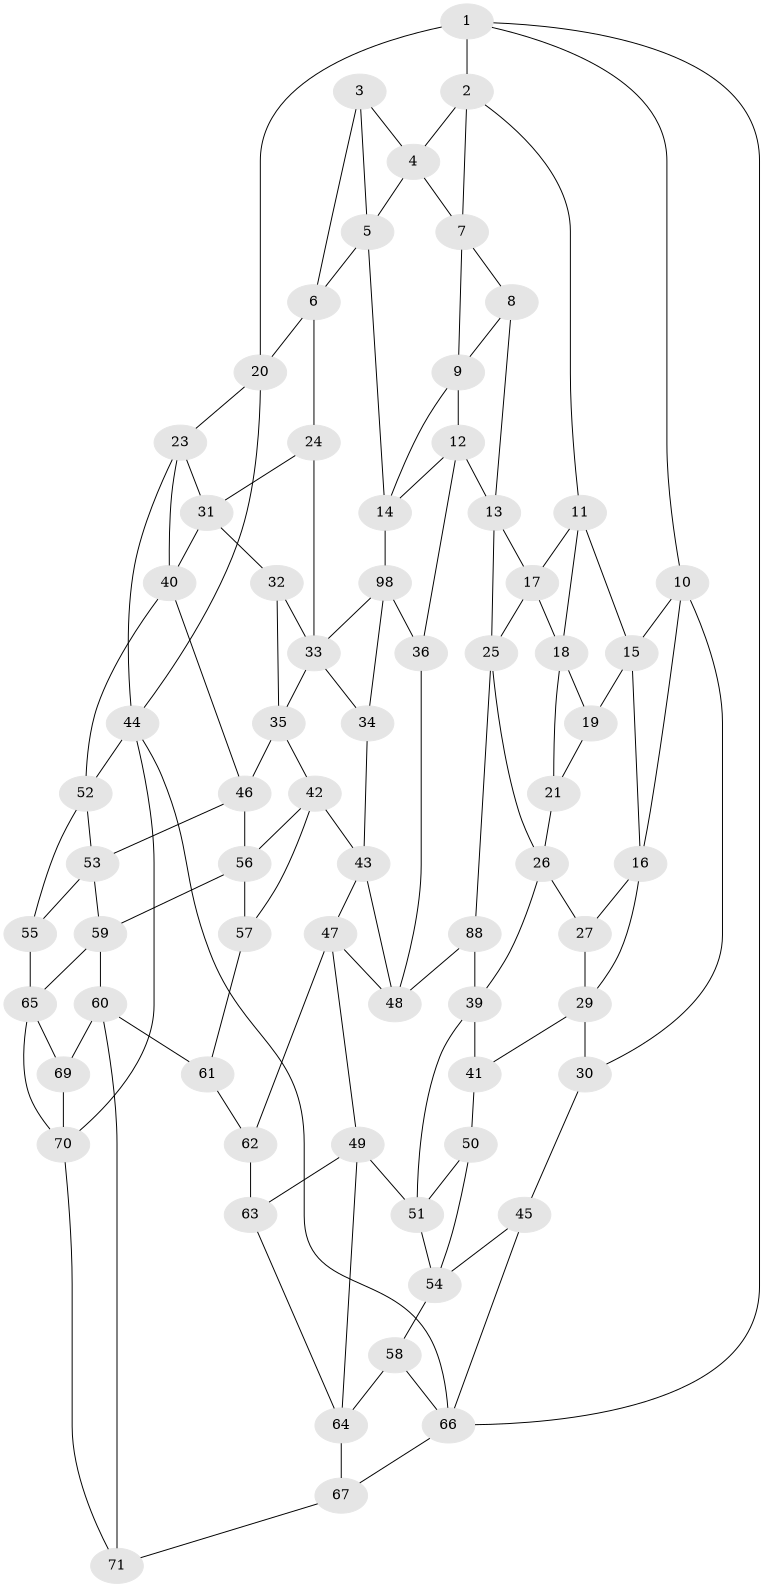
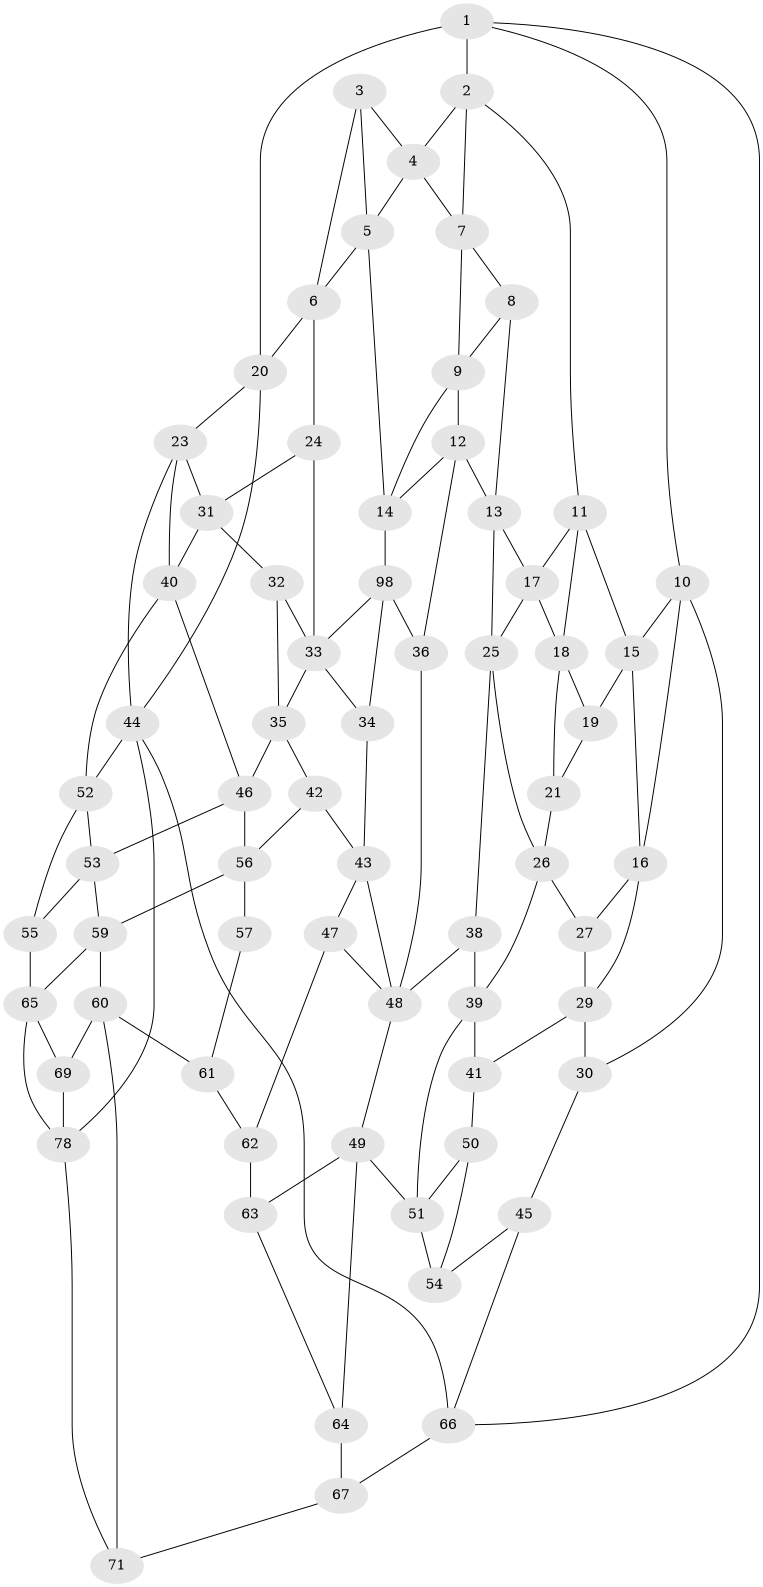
edge "42" -- "57": removed
node "88": label "88" -> "38"
edge "47" -- "49": now "48" -- "49"
node "70": label "70" -> "78"
node "58": removed
